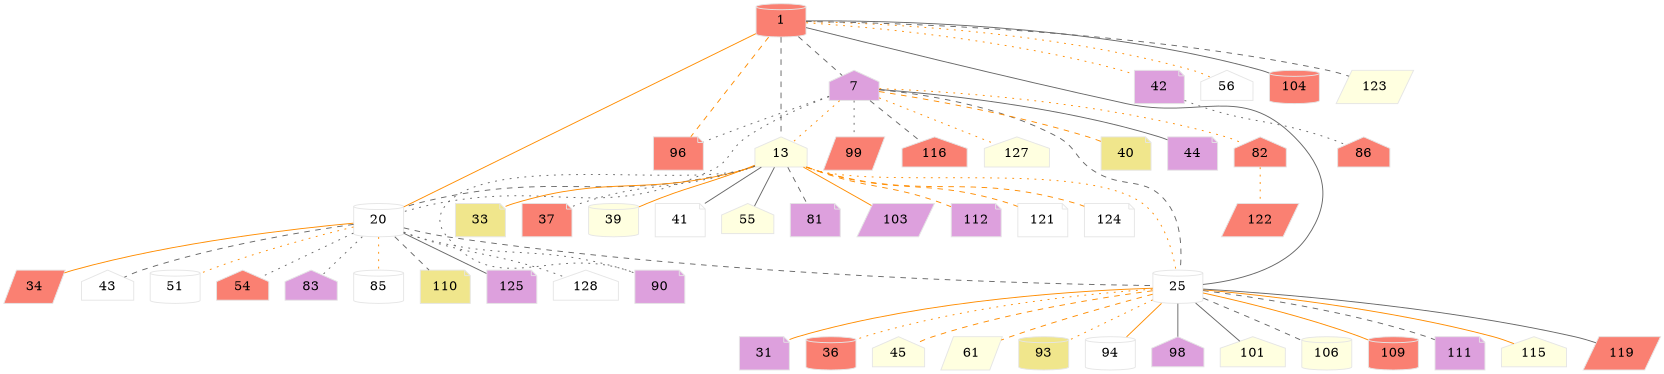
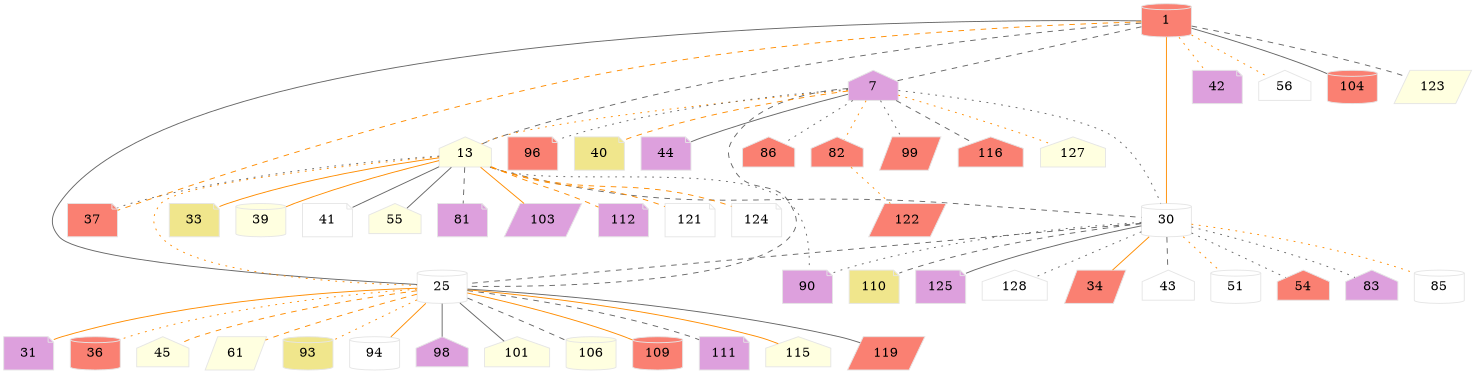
edge "1" -- "96": now "1" -- "37"
edge "42" -- "86": now "7" -- "86"
node "20": label "20" -> "30"
